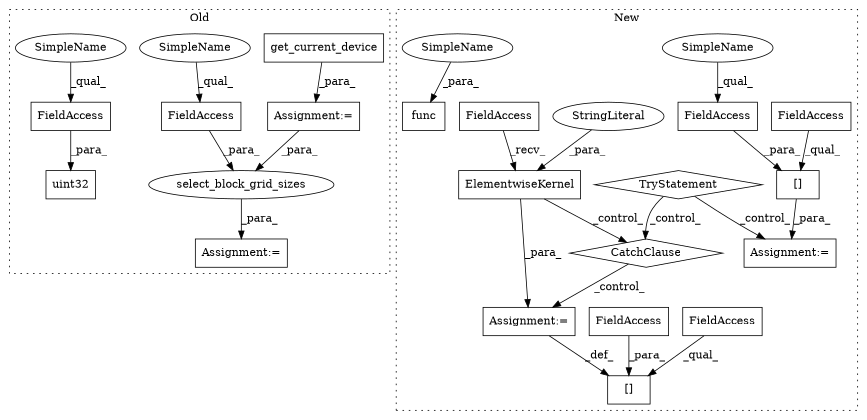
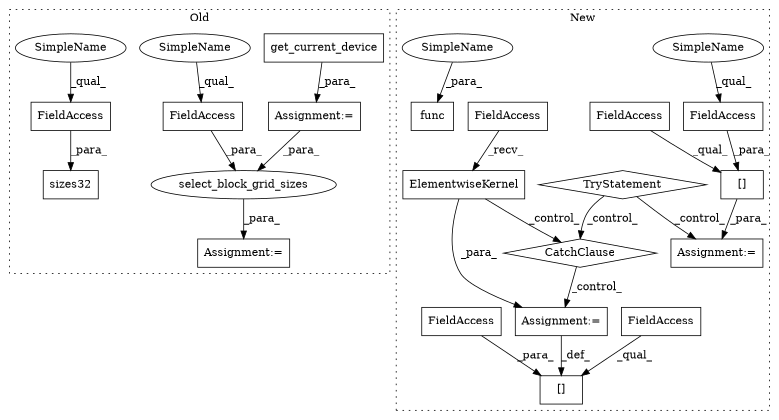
node "StringLiteral": removed
node "uint32": label "uint32" -> "sizes32"
